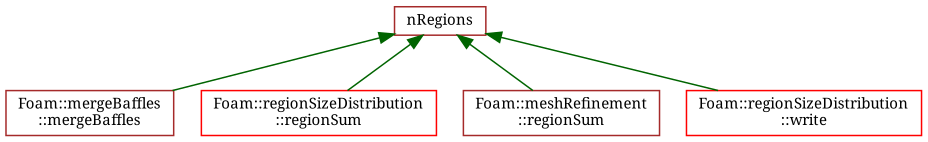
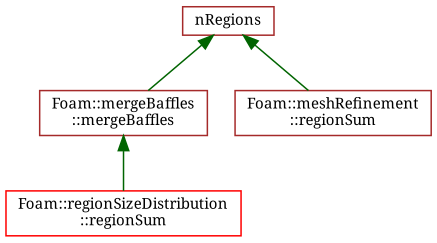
edge "Foam::regionSizeDistribution ::regionSum" -> "nRegions": now "Foam::regionSizeDistribution ::regionSum" -> "Foam::mergeBaffles ::mergeBaffles"
node "Foam::regionSizeDistribution ::write": removed
